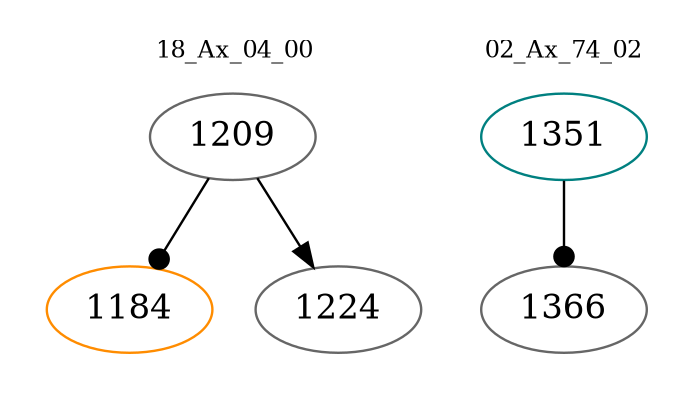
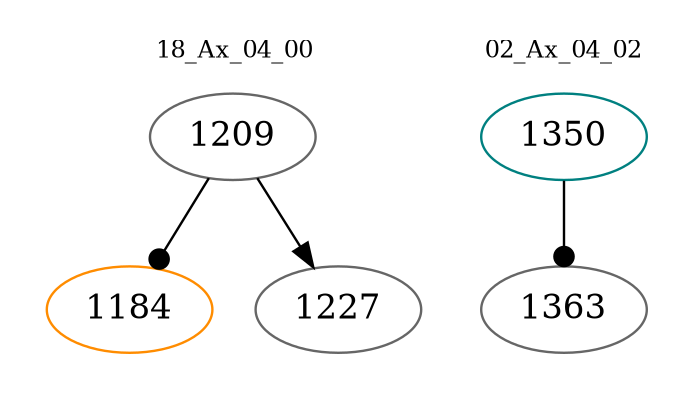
cluster "02_Ax_74_02": label "02_Ax_74_02" -> "02_Ax_04_02"
node "1351": label "1351" -> "1350"
node "1224": label "1224" -> "1227"
node "1366": label "1366" -> "1363"
